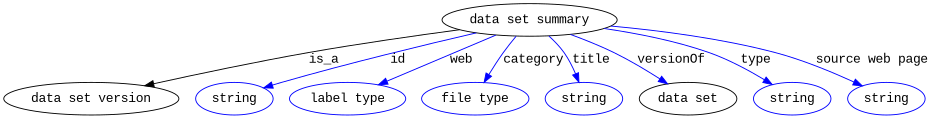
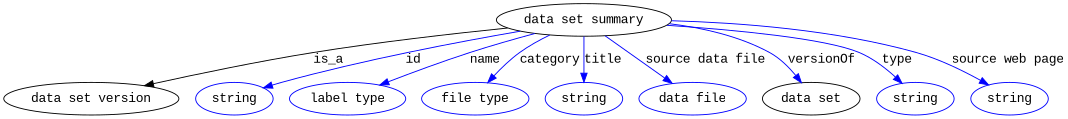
edge "data set summary" -> "label type": label "web" -> "name"
node "data file": added
